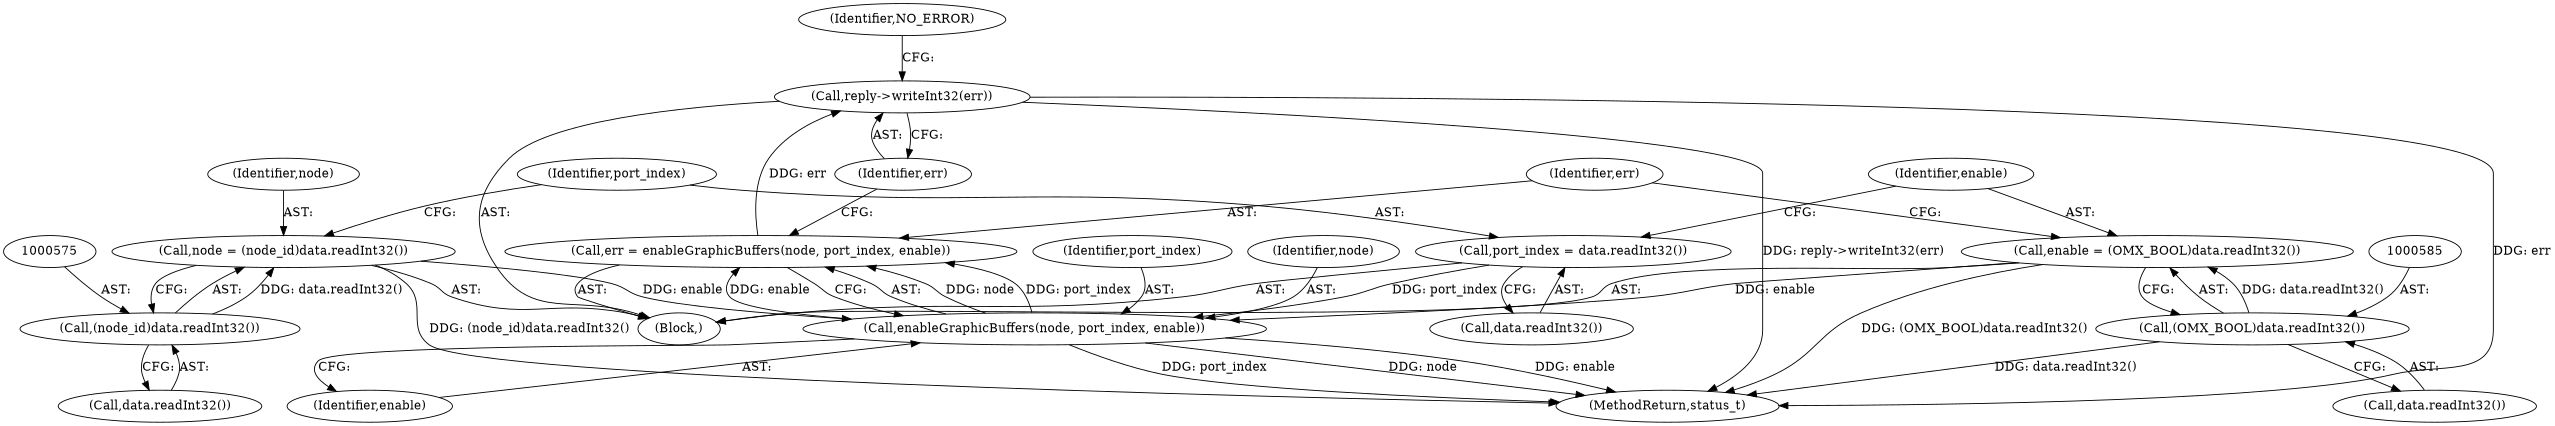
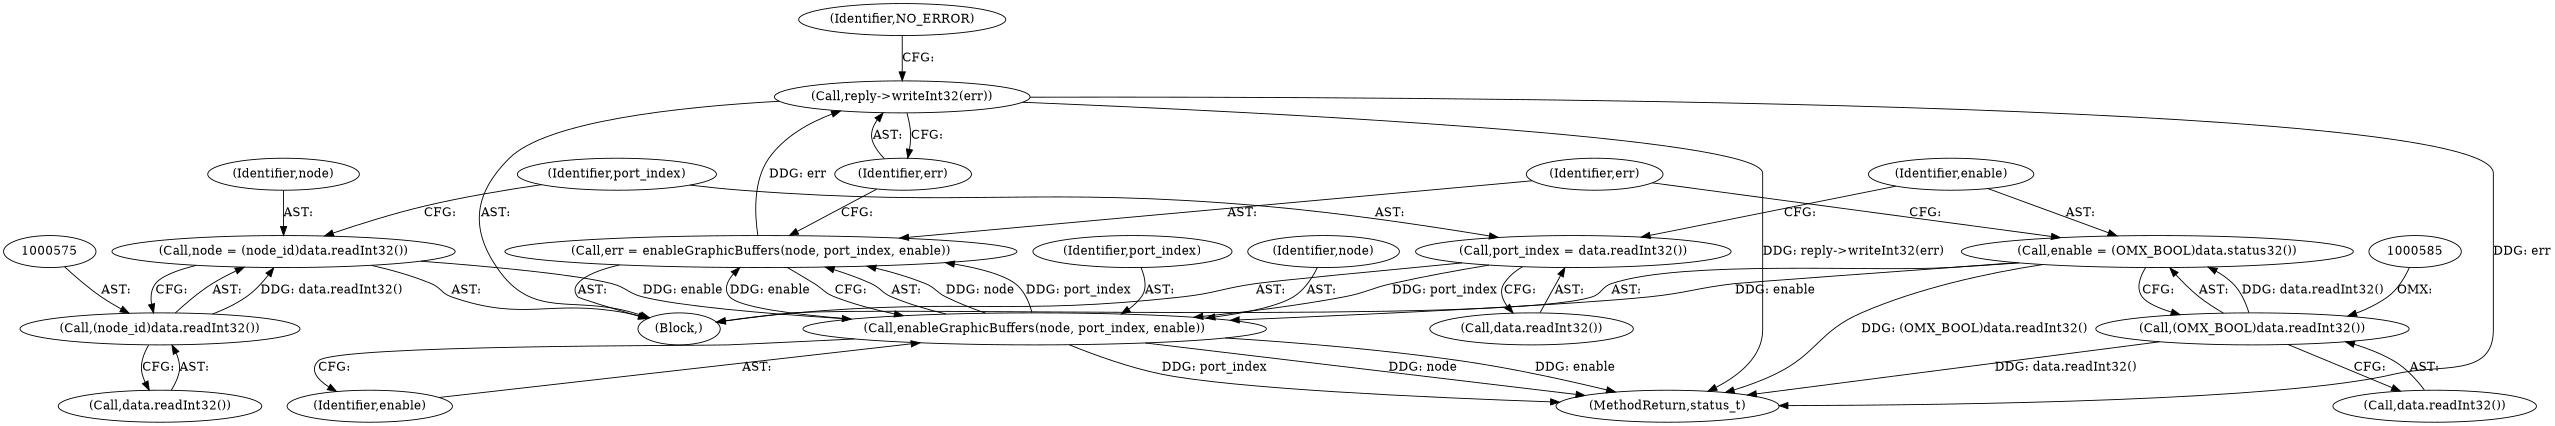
node "(Call,enable = (OMX_BOOL)data.readInt32())": label "(Call,enable = (OMX_BOOL)data.readInt32())" -> "(Call,enable = (OMX_BOOL)data.status32())"
edge "1000585" -> "(Call,(OMX_BOOL)data.readInt32())": label "AST: " -> "OMX: "
edge "(Call,node = (node_id)data.readInt32())" -> "(MethodReturn,status_t)": removed, label "DDG: (node_id)data.readInt32()"
